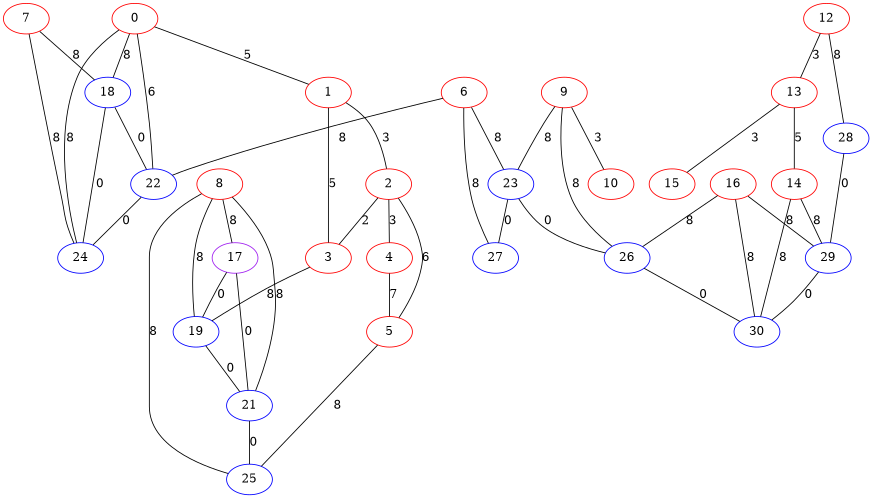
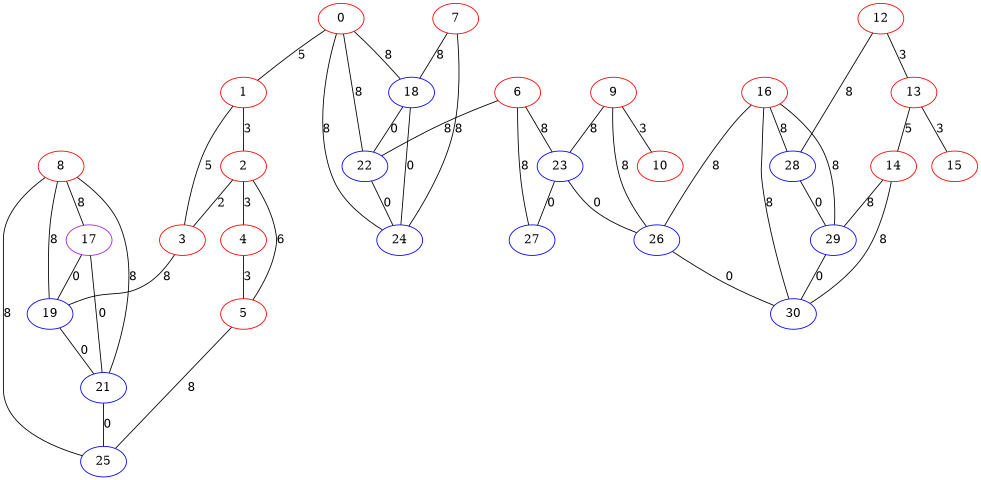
edge "0" -- "22": label "6" -> "8"
edge "16" -- "28": added, label "8"
edge "4" -- "5": label "7" -> "3"
